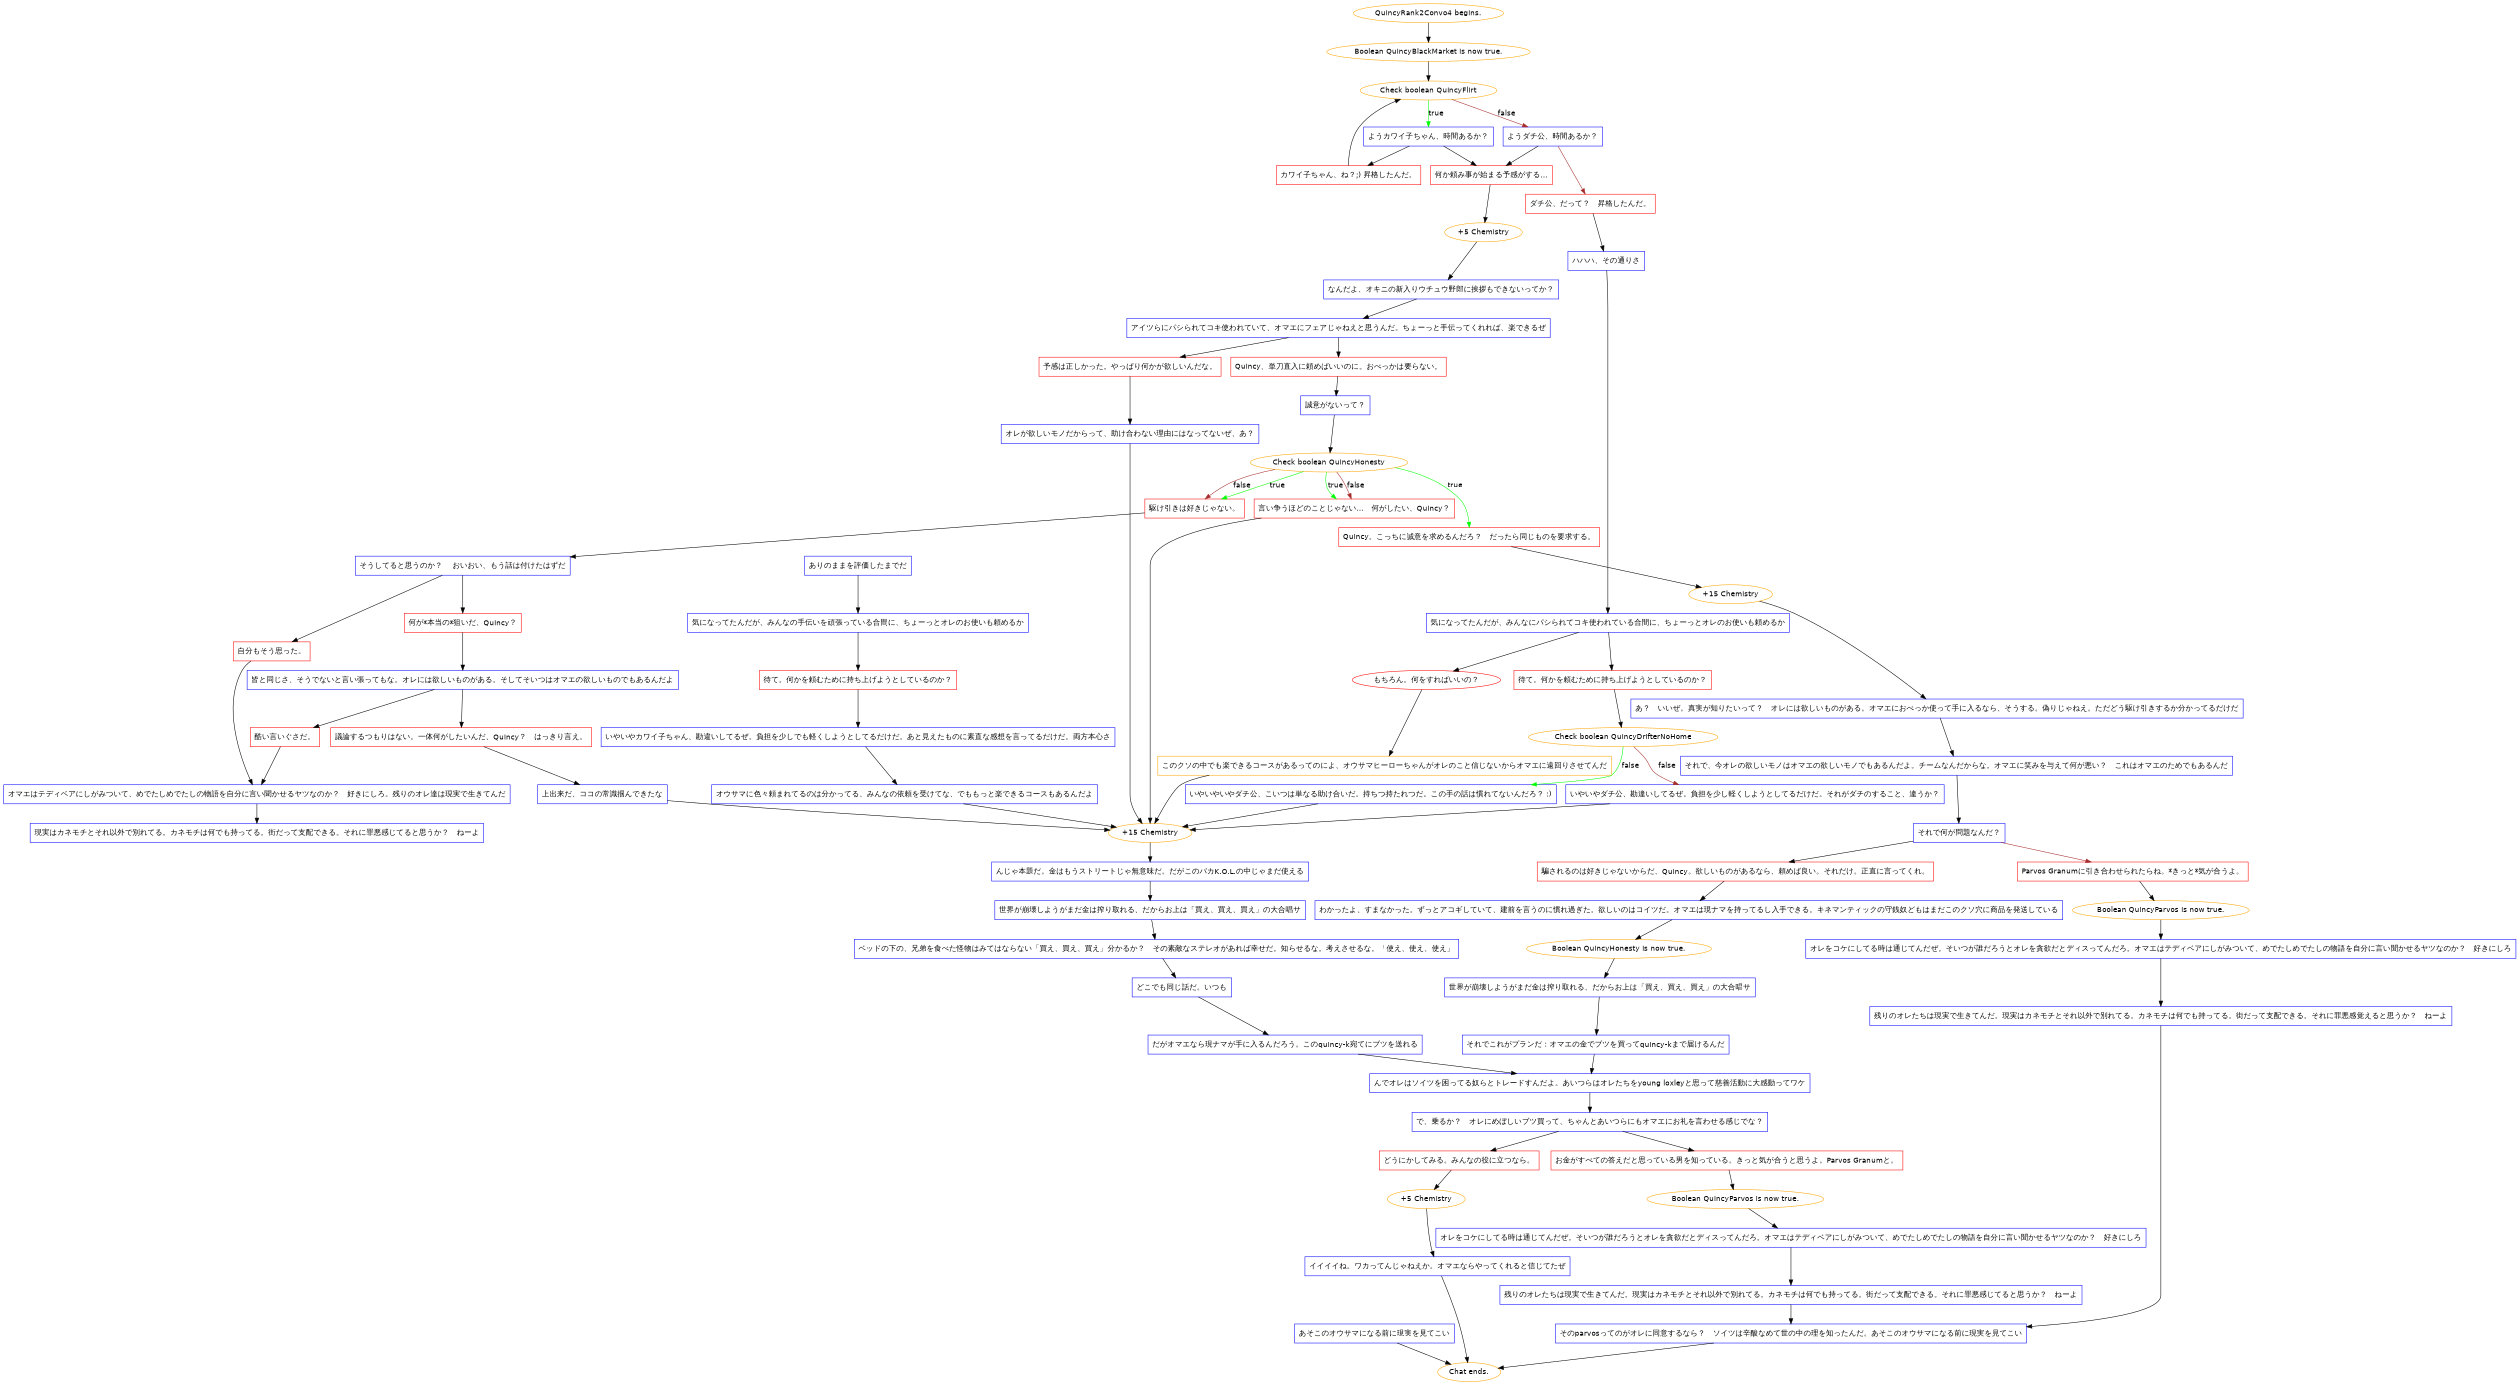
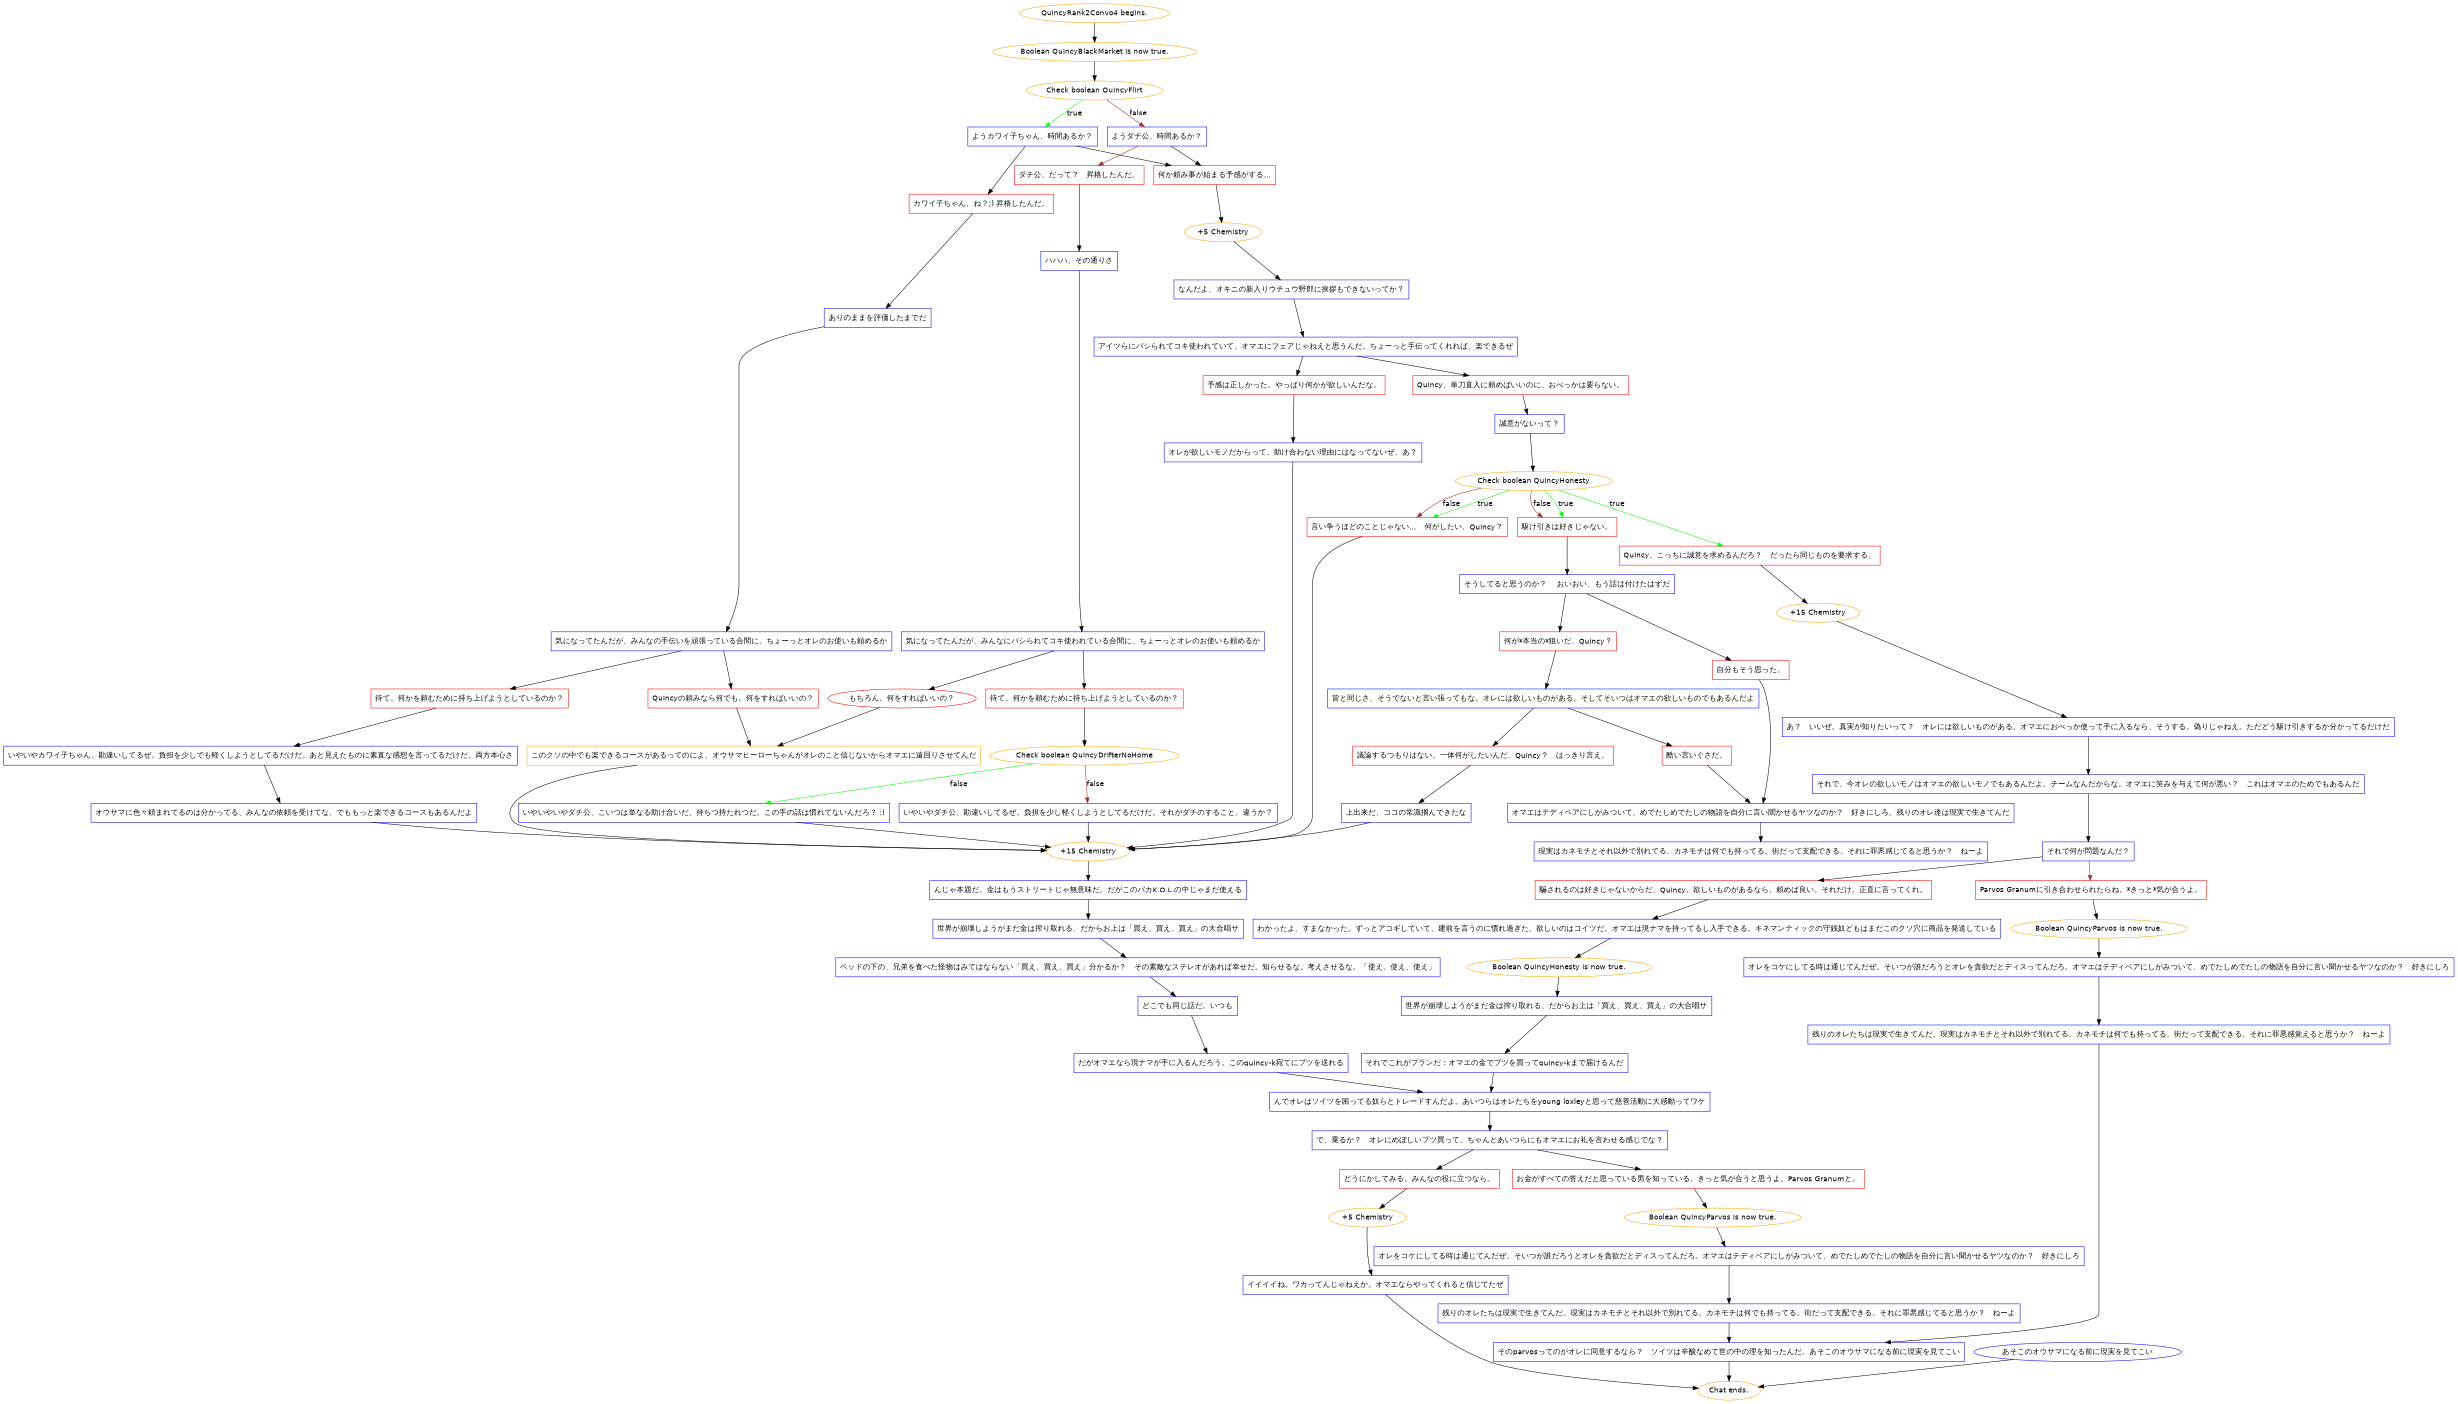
edge "カワイ子ちゃん、ね？;) 昇格したんだ。" -> "Check boolean QuincyFlirt": now "カワイ子ちゃん、ね？;) 昇格したんだ。" -> "ありのままを評価したまでだ"
node "Quincyの頼みなら何でも。何をすればいいの？": added
node "あそこのオウサマになる前に現実を見てこい": shape box -> ellipse
